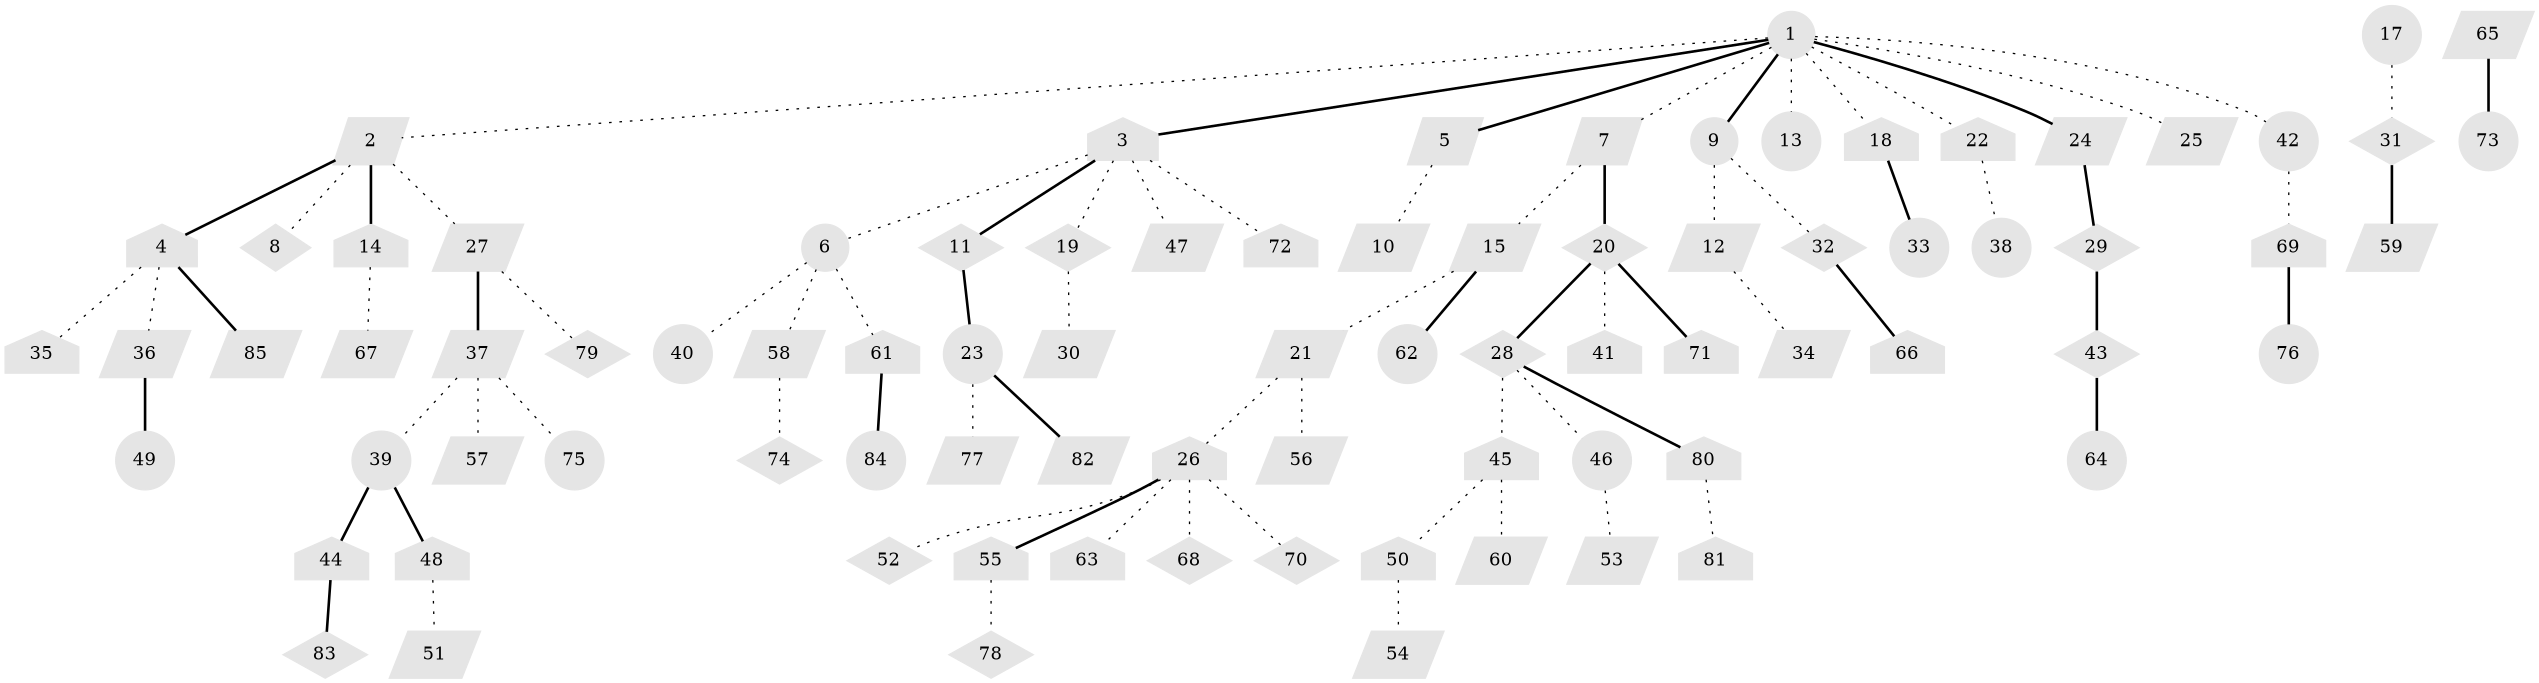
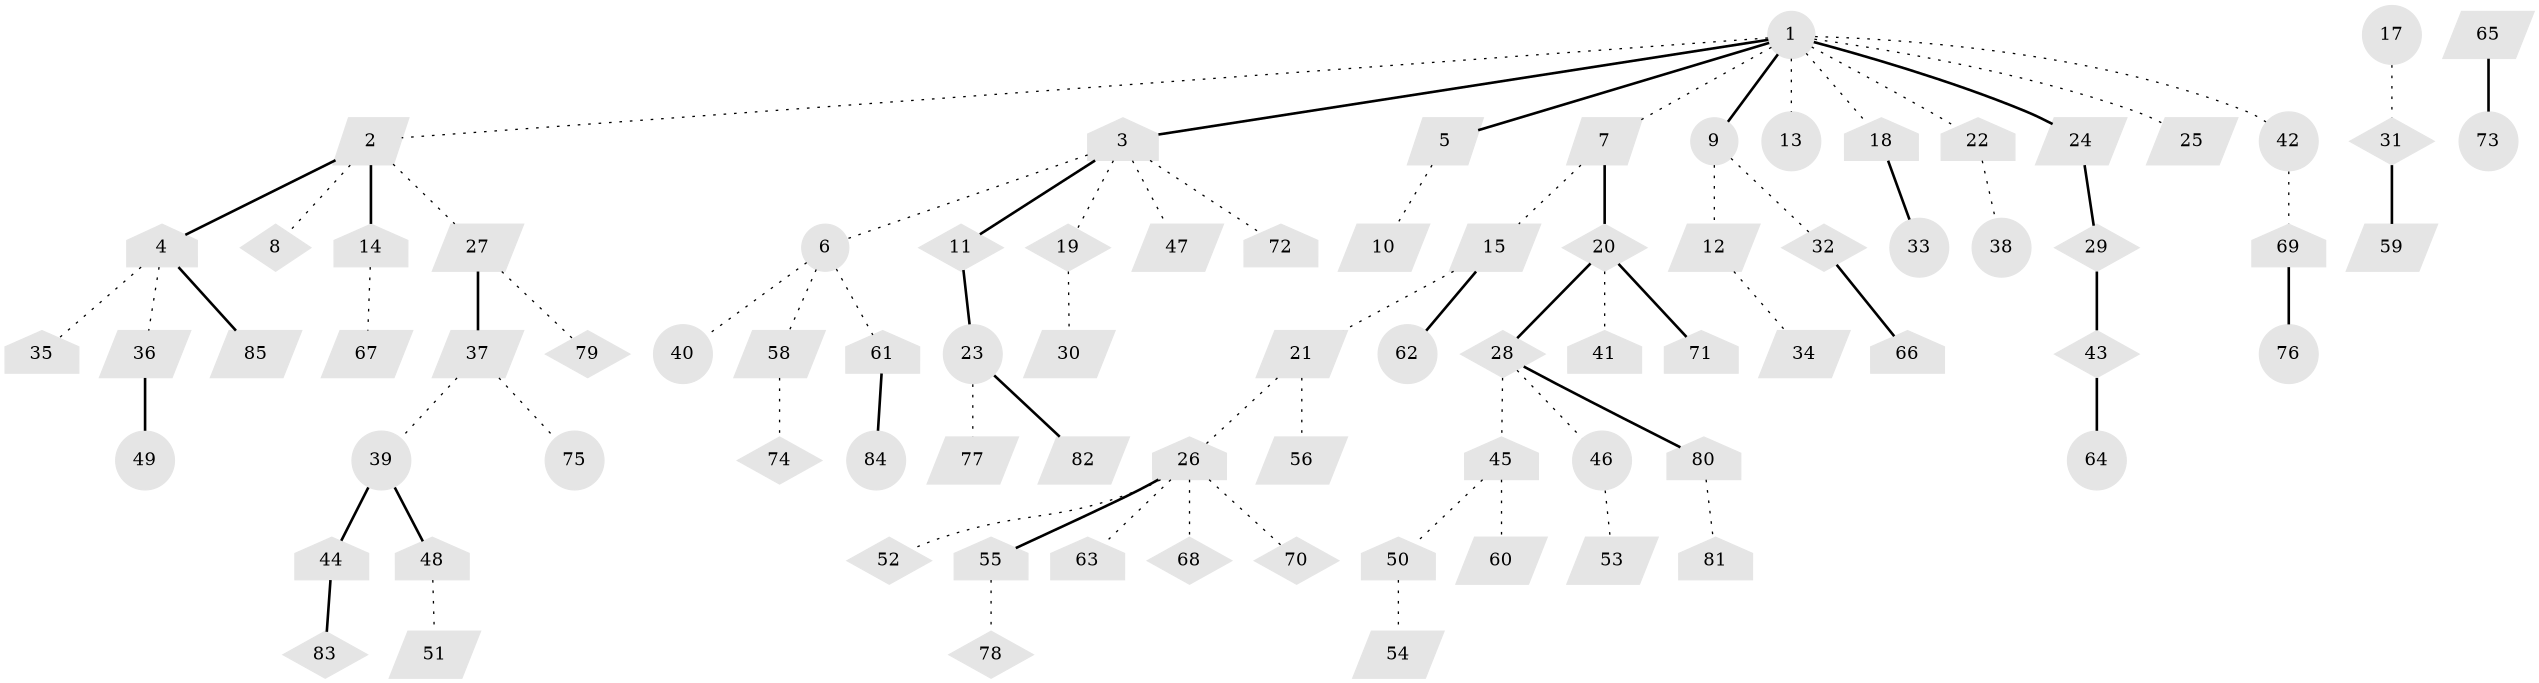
node "57": removed
